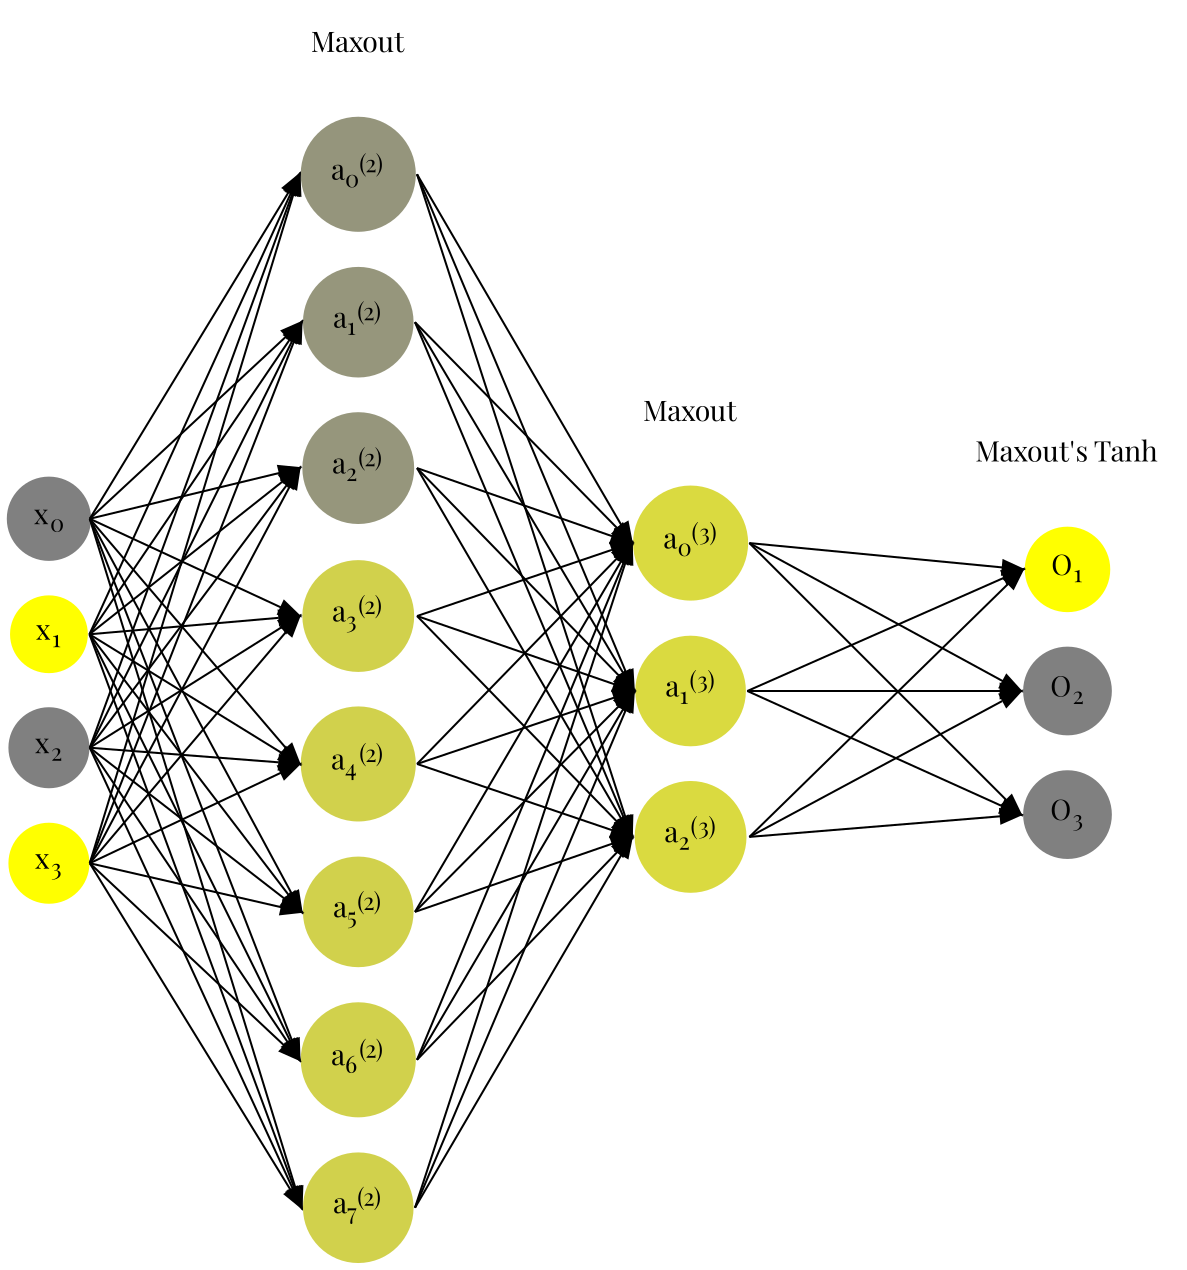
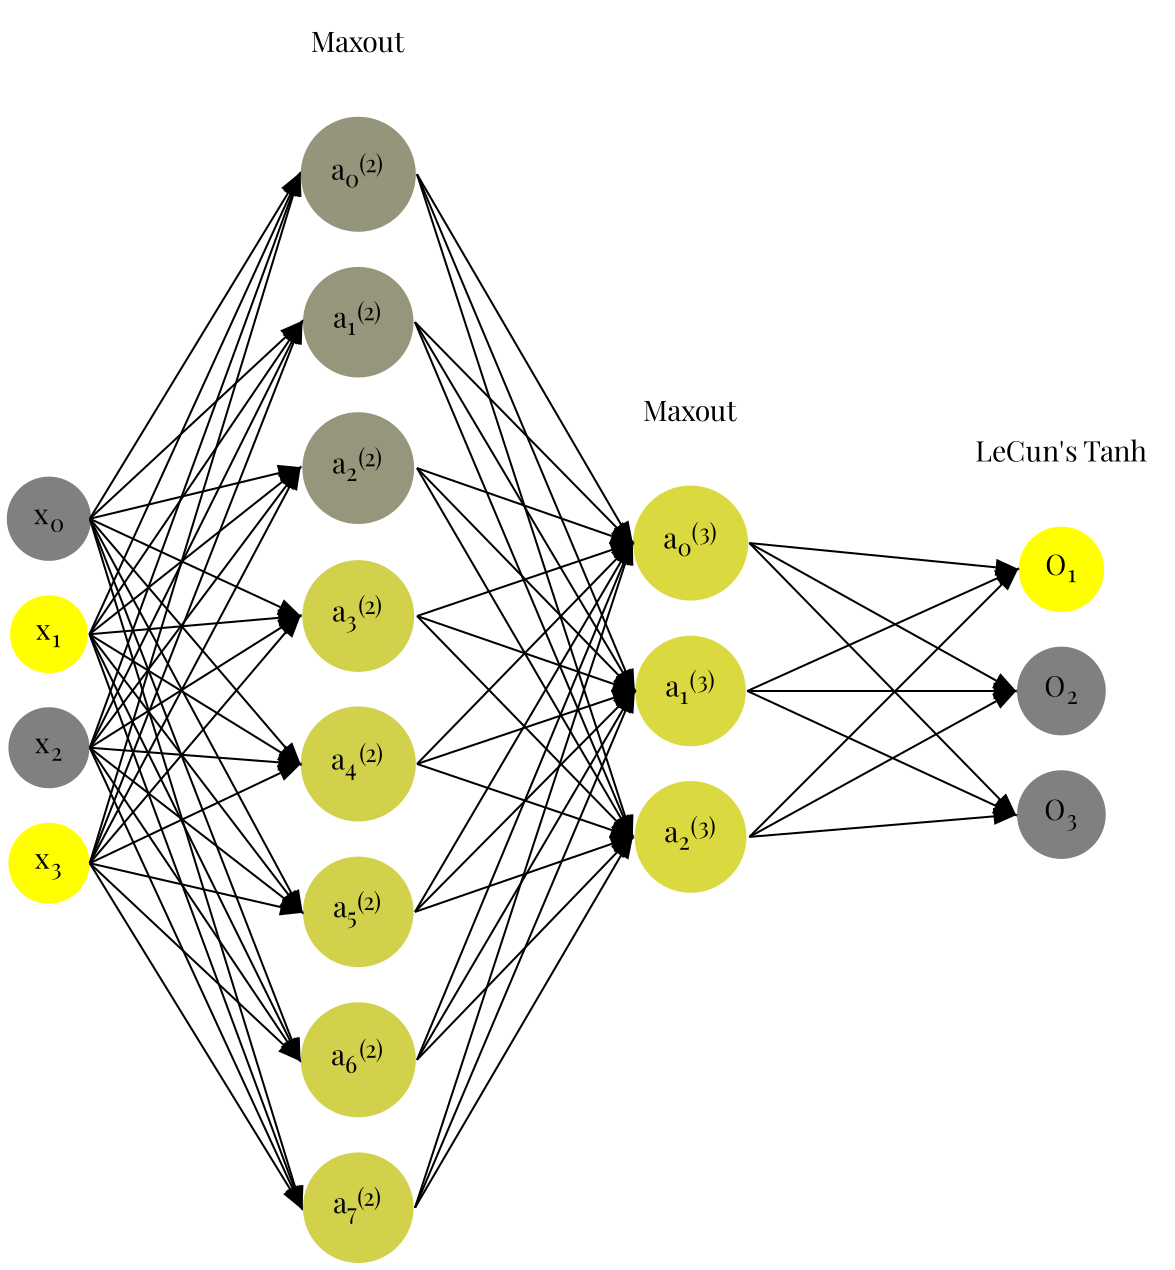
node "Maxout's Tanh": label "Maxout's Tanh" -> "LeCun's Tanh"
